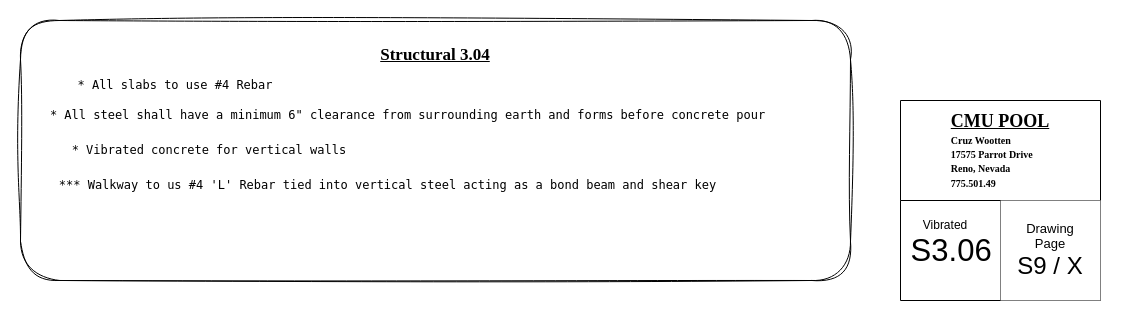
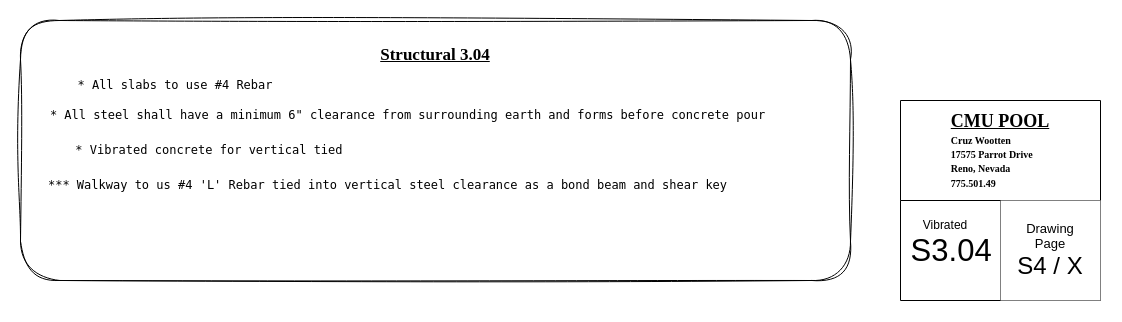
node "* Vibrated concrete for vertical walls": label "* Vibrated concrete for vertical walls" -> "* Vibrated concrete for vertical tied"
node "*** Walkway to us #4 'L' Rebar tied into vertical steel acting as a bond beam and shear key": label "*** Walkway to us #4 'L' Rebar tied into vertical steel acting as a bond beam and shear key" -> "*** Walkway to us #4 'L' Rebar tied into vertical steel clearance as a bond beam and shear key"
node "S3.06": label "S3.06" -> "S3.04"
node "Drawing Page S9 / X": label "Drawing Page S9 / X" -> "Drawing Page S4 / X"
